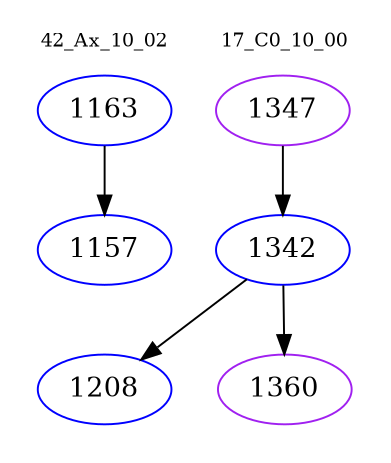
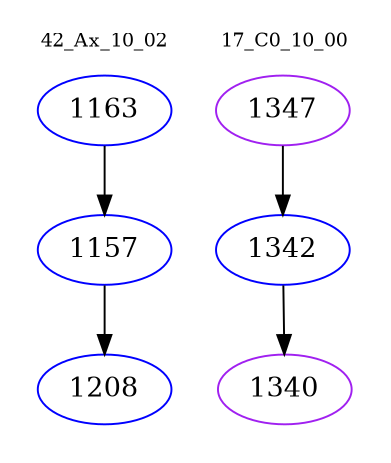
edge "1342" -> "1208": now "1157" -> "1208"
node "1360": label "1360" -> "1340"
